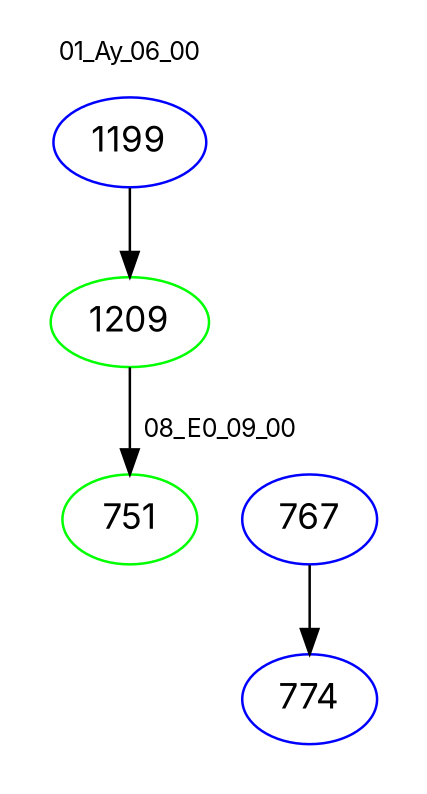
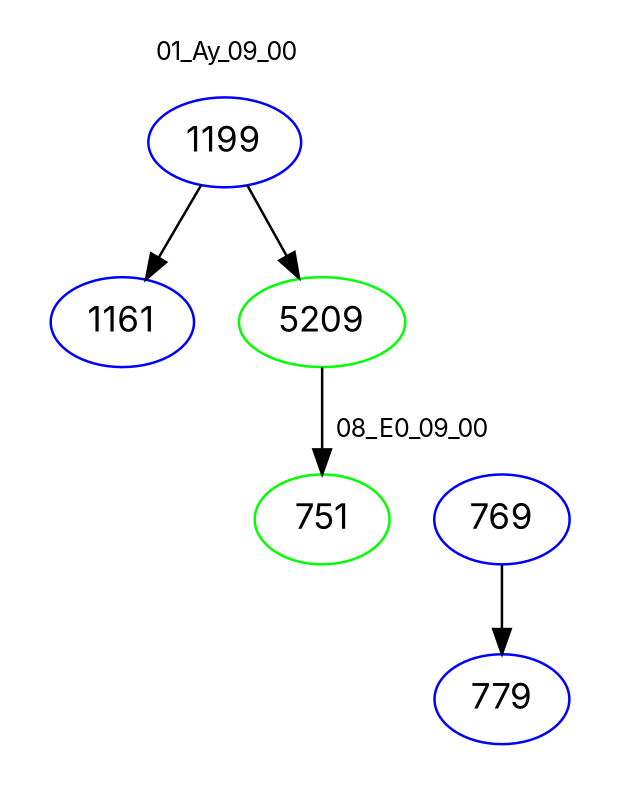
cluster "01_Ay_06_00": label "01_Ay_06_00" -> "01_Ay_09_00"
node "1161": added
node "1209": label "1209" -> "5209"
node "767": label "767" -> "769"
node "774": label "774" -> "779"
